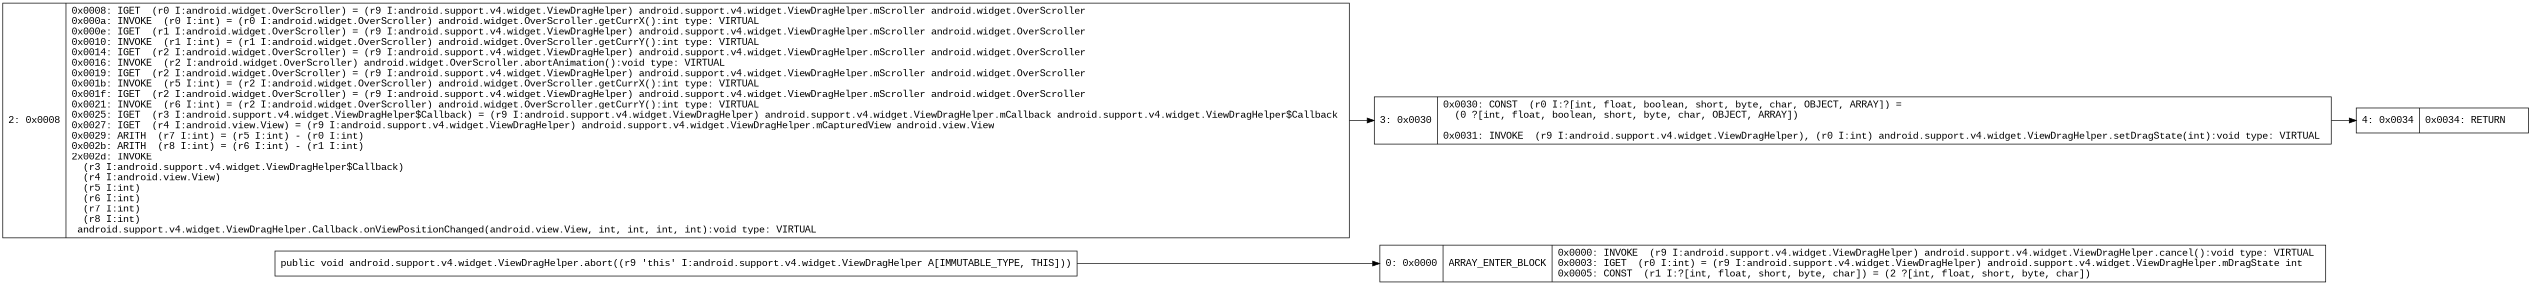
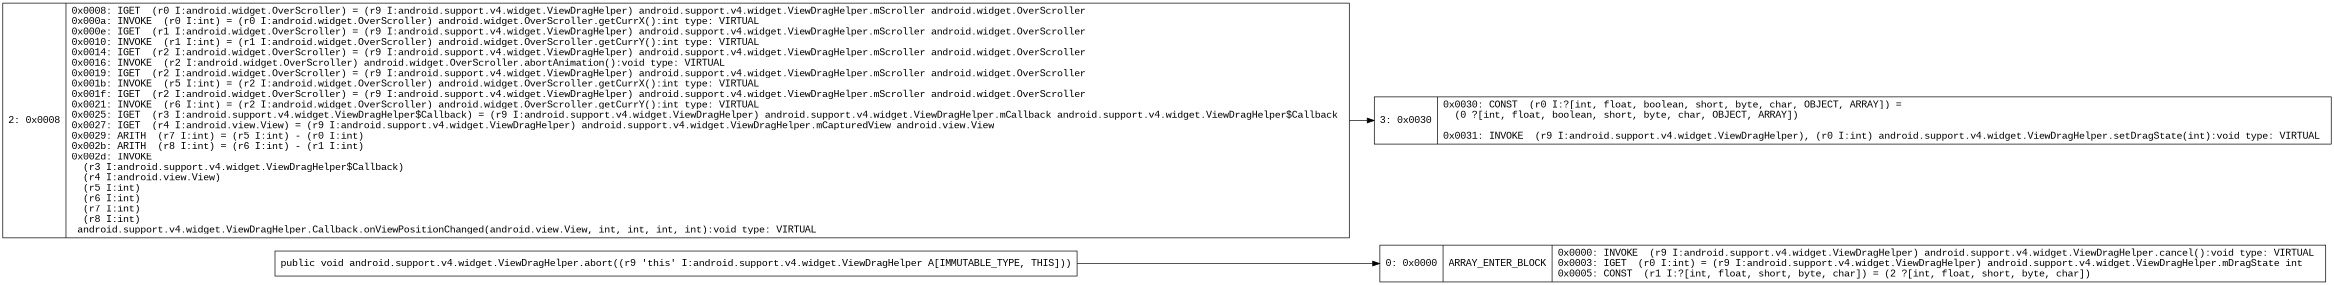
node "4: 0x0034": removed
node "2: 0x0008": text "2x002d: INVOKE" -> "0x002d: INVOKE"
